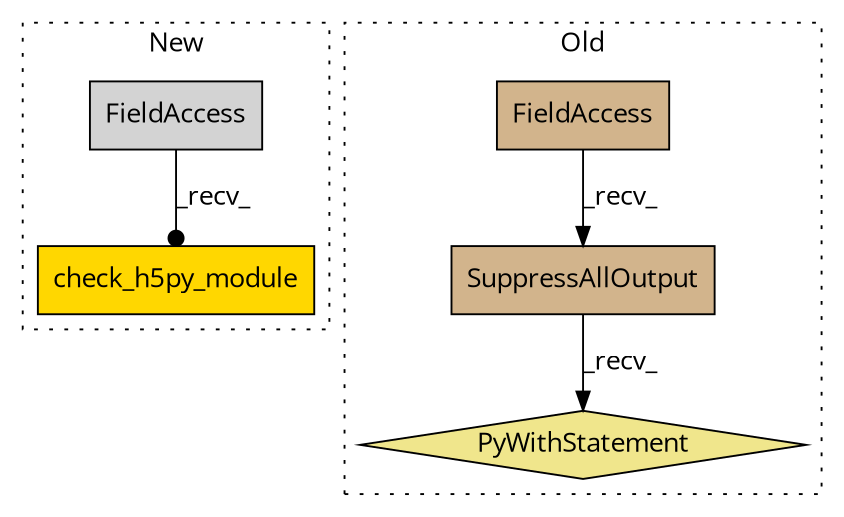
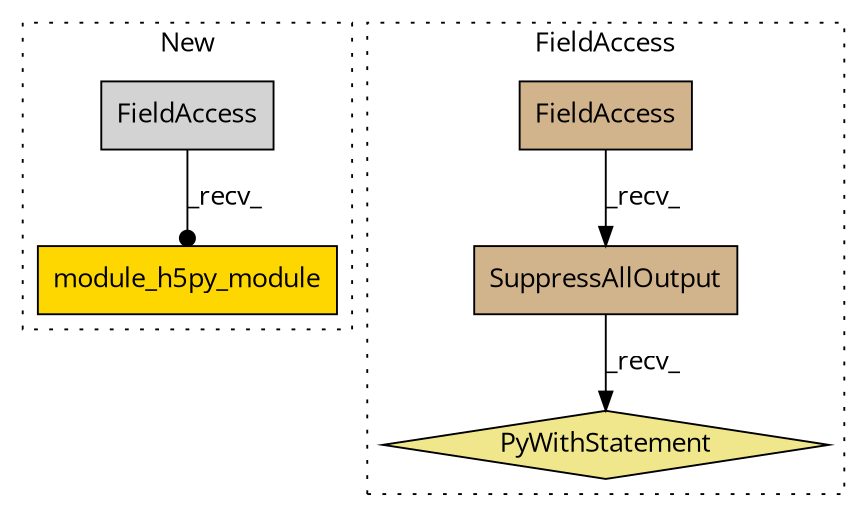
cluster "Old": label "Old" -> "FieldAccess"
node "check_h5py_module": label "check_h5py_module" -> "module_h5py_module"
